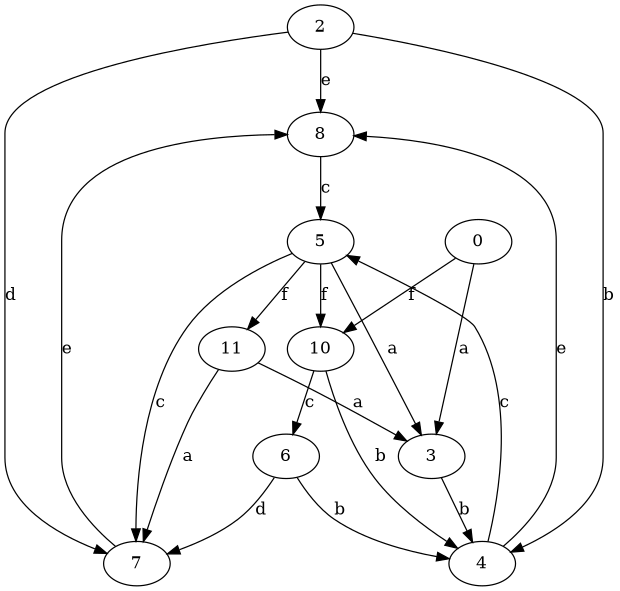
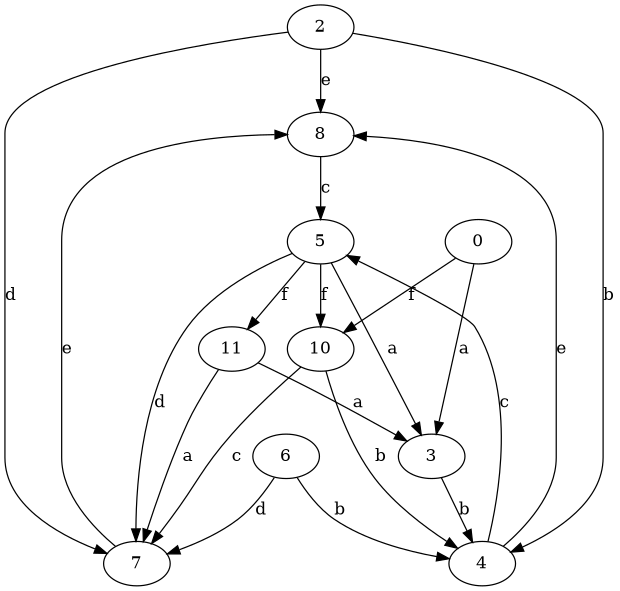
edge "10" -> "6": now "10" -> "7"
edge "5" -> "7": label "c" -> "d"
